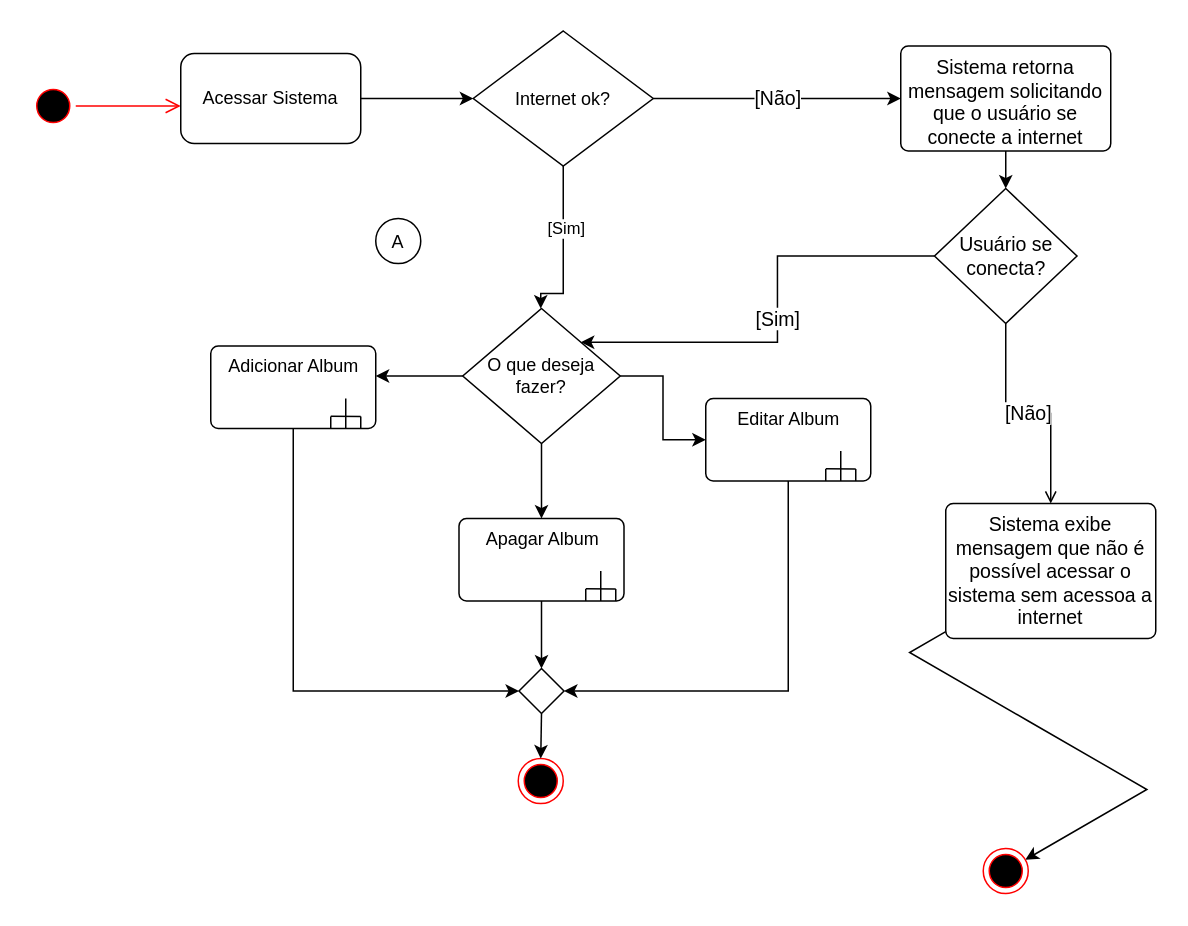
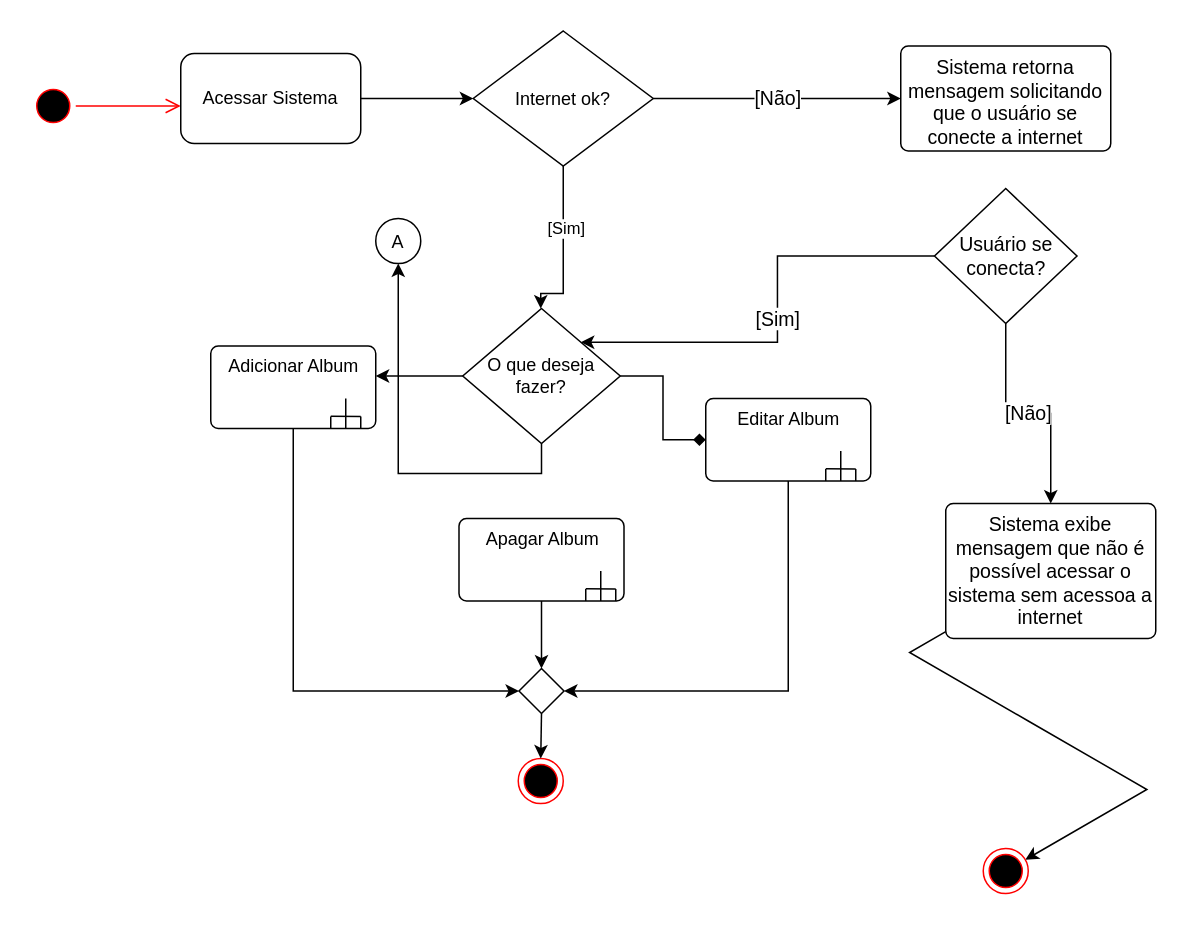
edge "Sistema retorna mensagem solicitando que o usuário se conecte a internet" -> "Usuário se conecta?": removed
edge "O que deseja fazer?" -> "Editar Album": arrowhead classic -> diamond
edge "O que deseja fazer?" -> "Apagar Album": now "O que deseja fazer?" -> "A"
edge "Usuário se conecta?" -> "Sistema exibe mensagem que não é possível acessar o sistema sem acessoa a internet": arrowhead open -> classic
